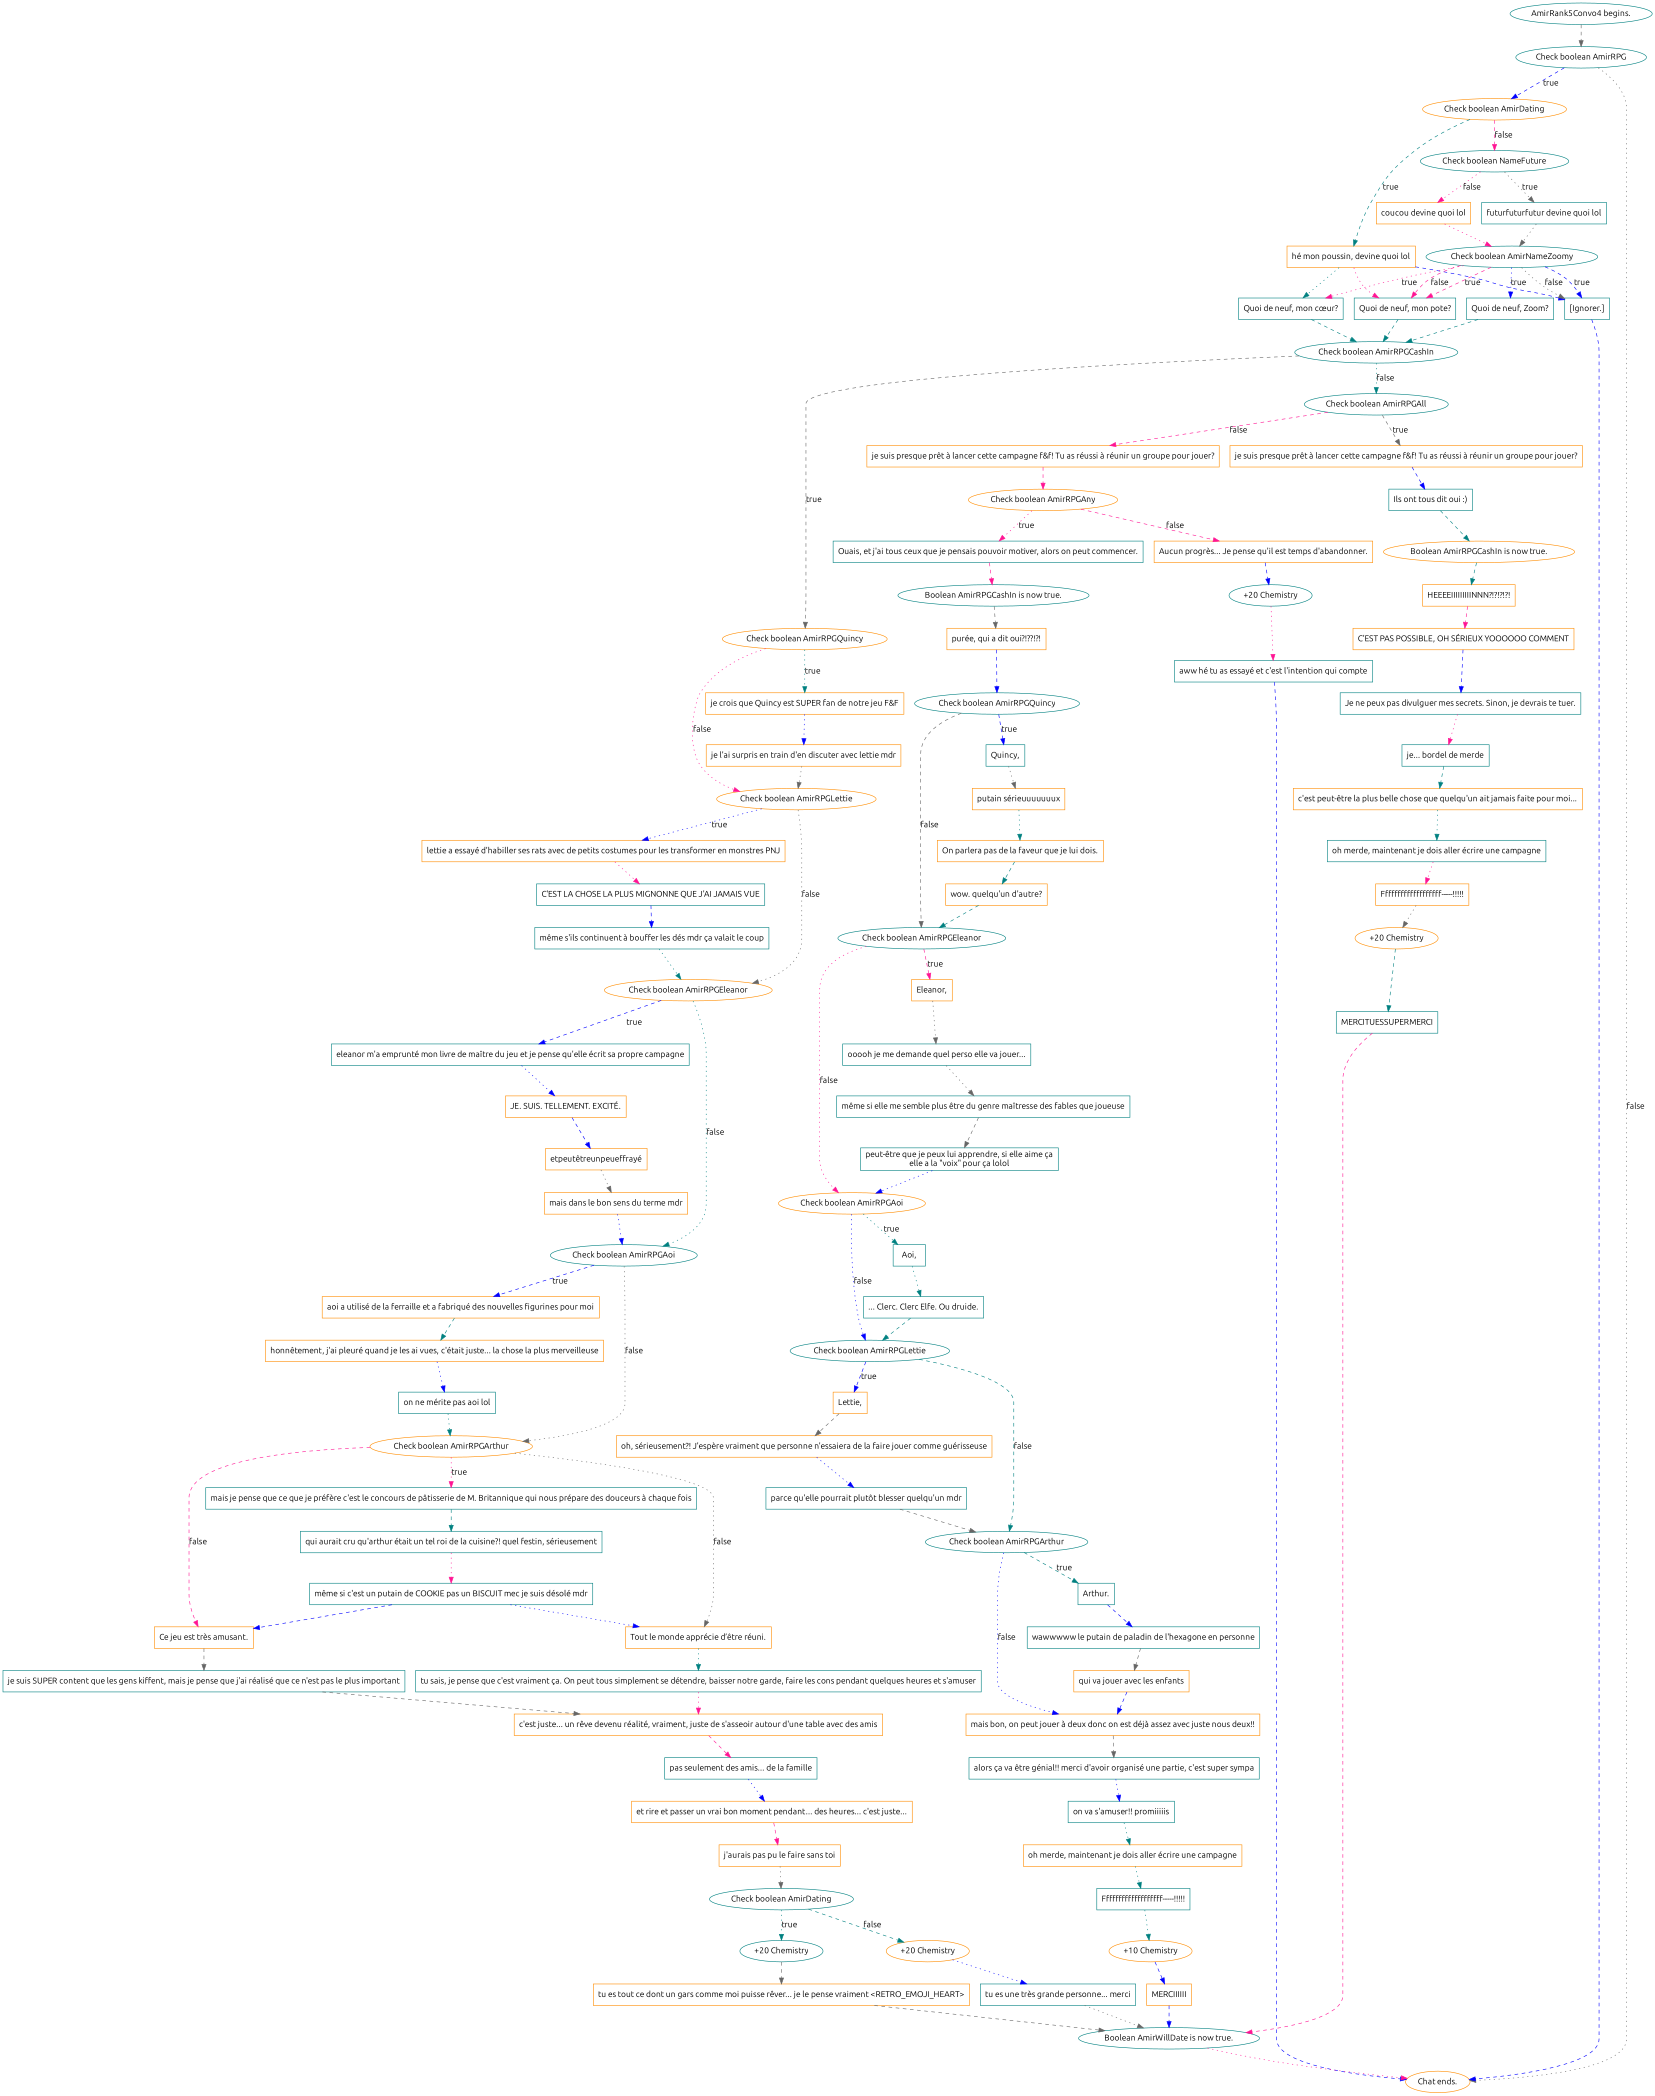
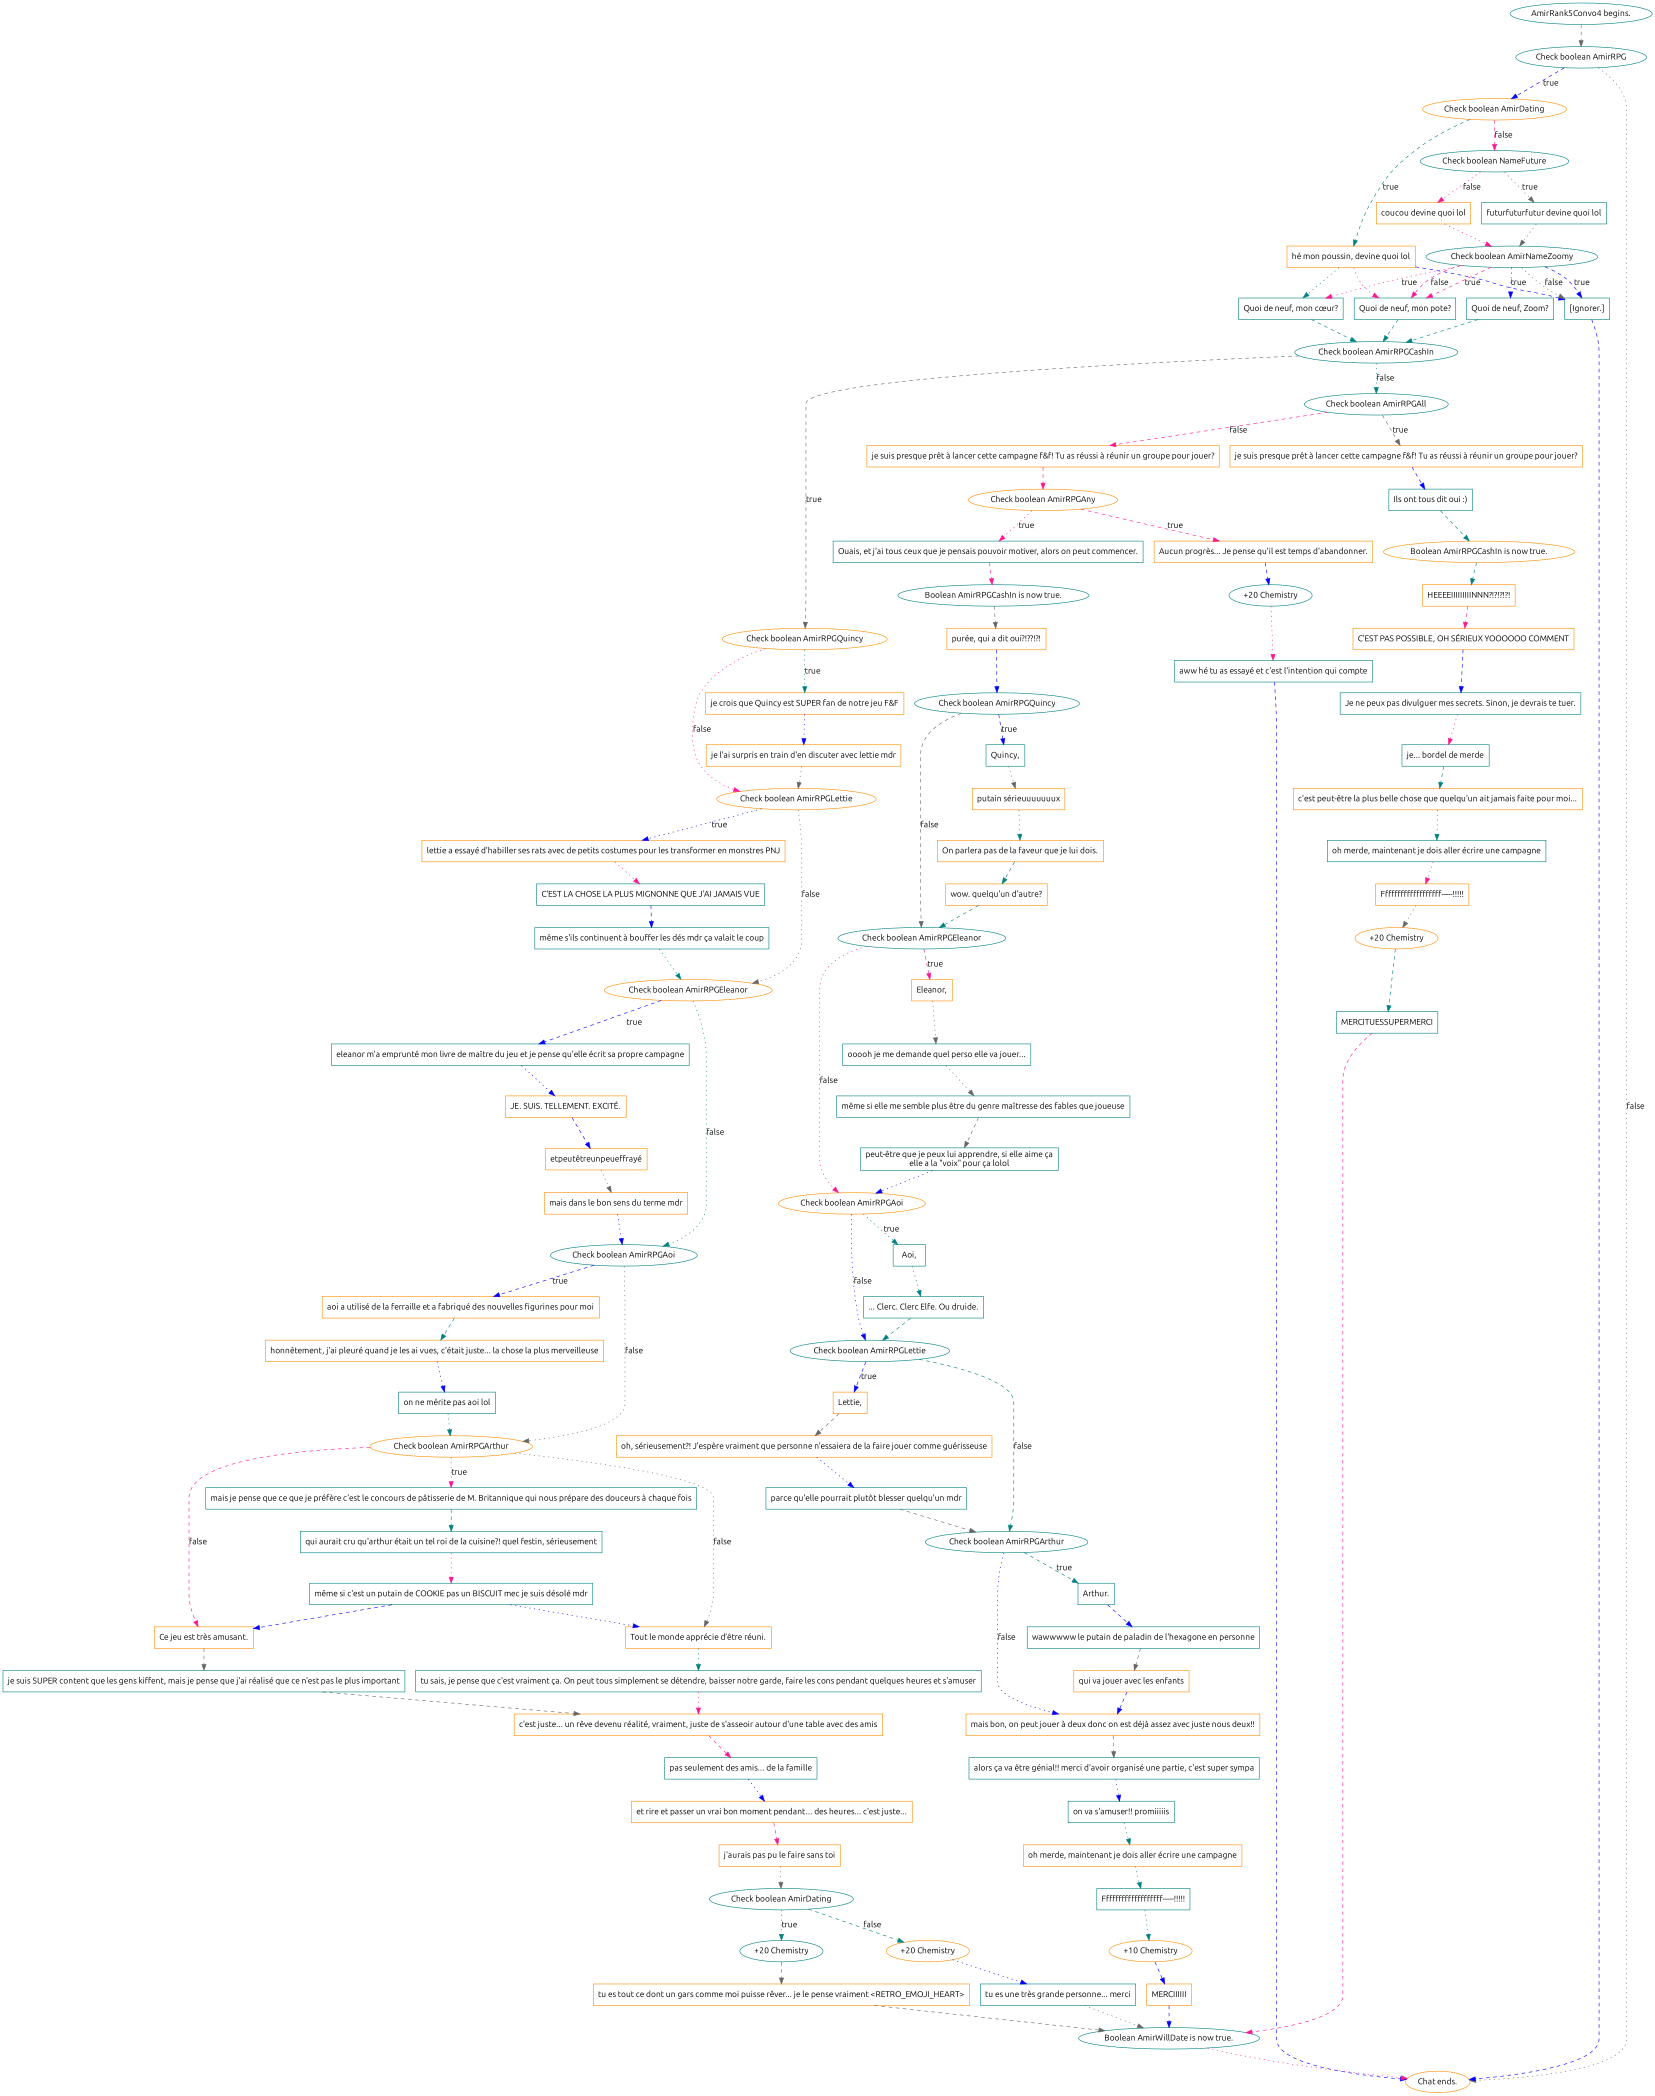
edge "Check boolean AmirRPGAny" -> "Aucun progrès... Je pense qu'il est temps d'abandonner.": label "false" -> "true"
